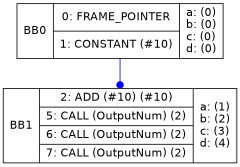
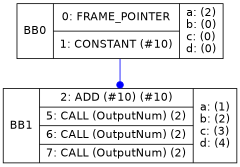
node "BB0": text "a: (0)" -> "a: (2)"
